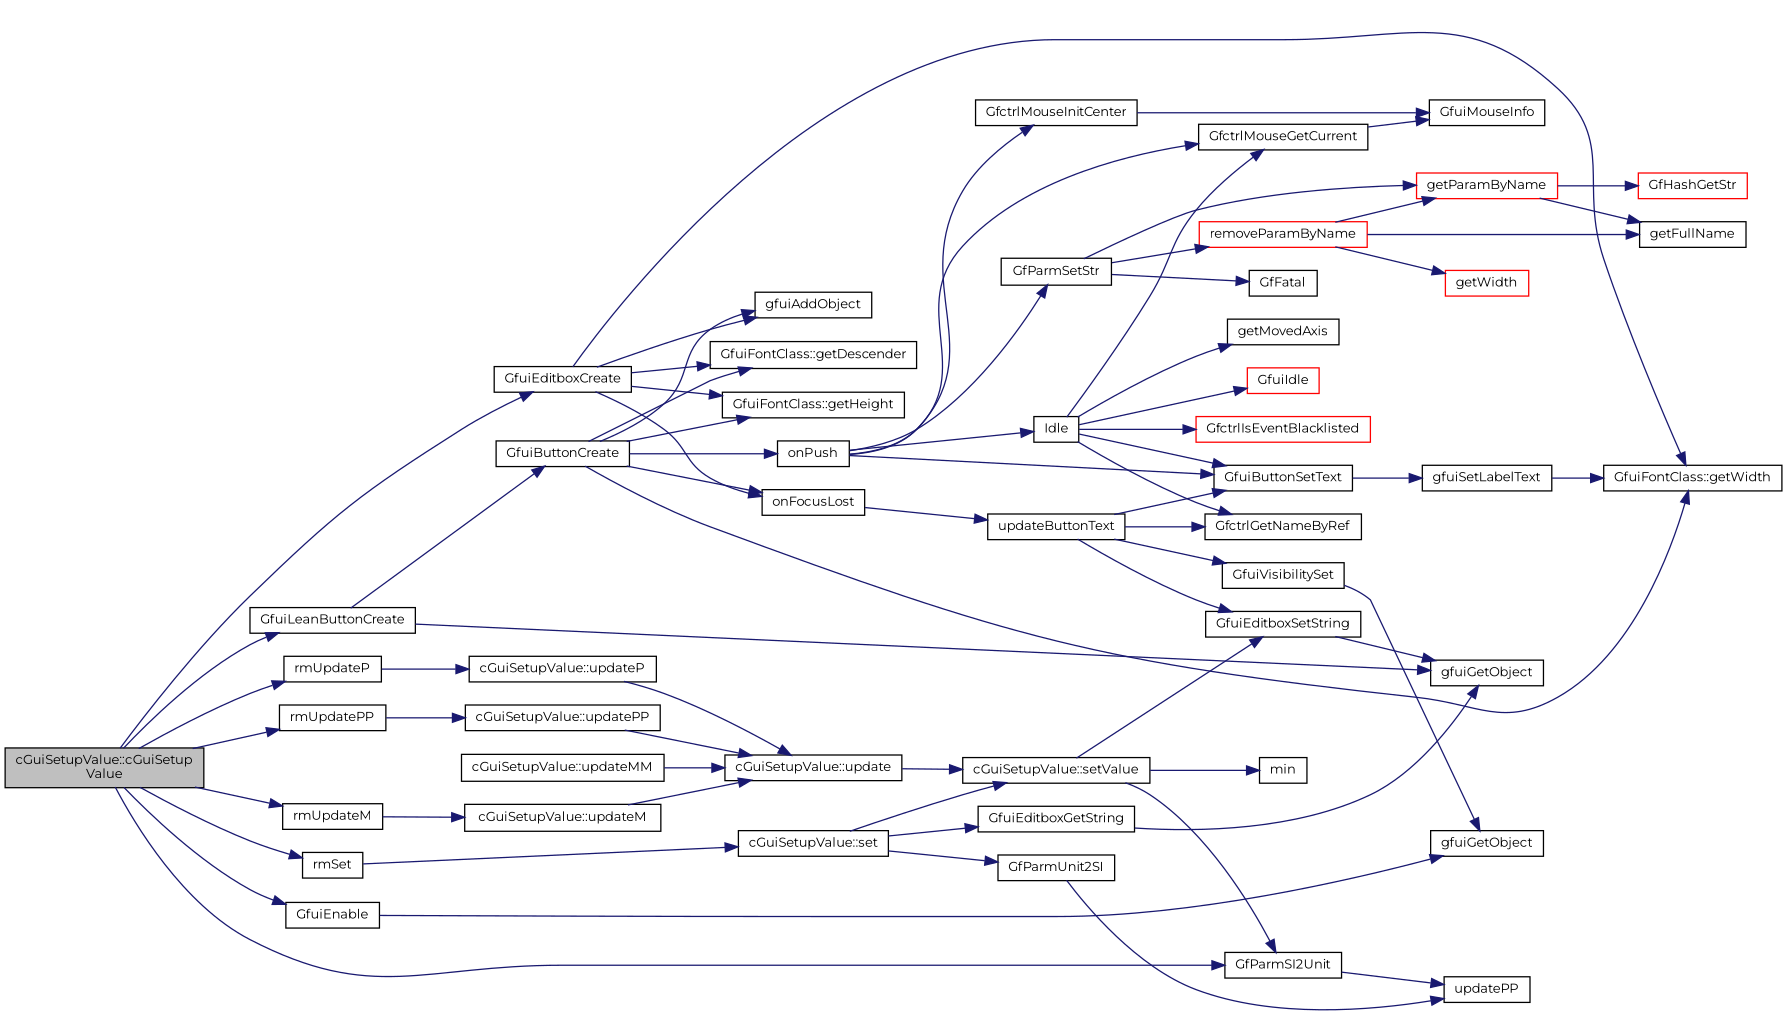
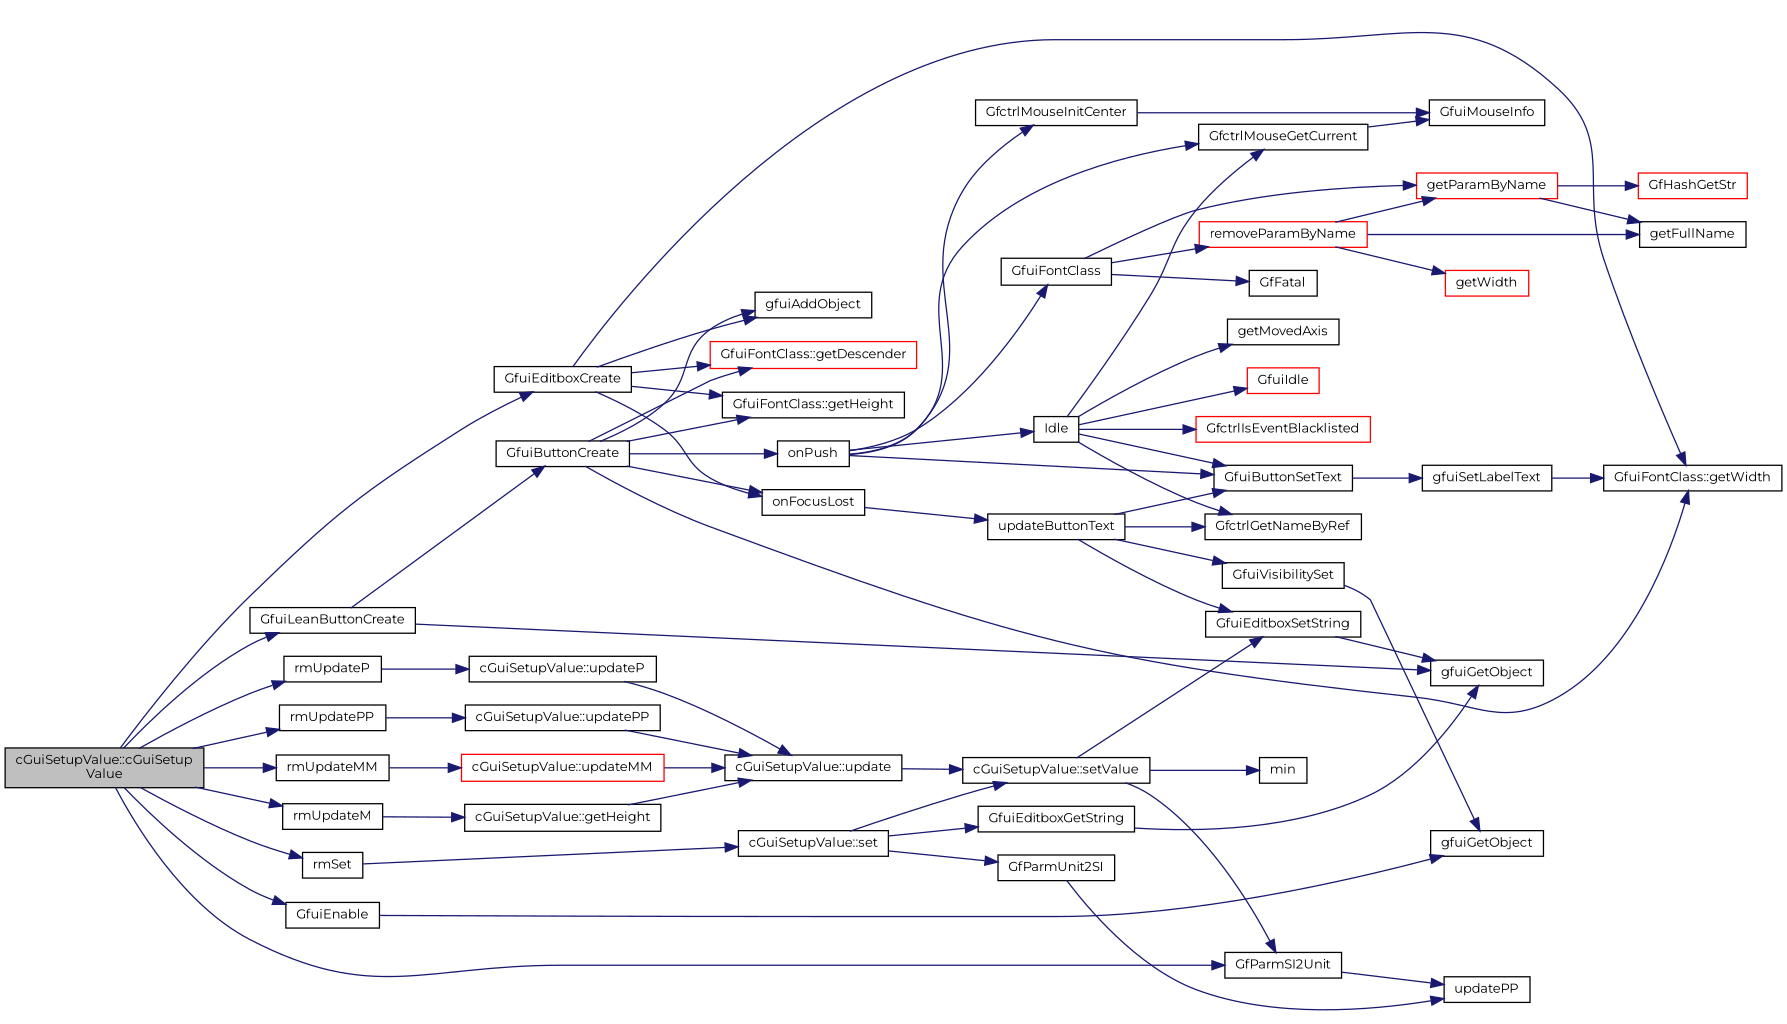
node "GfParmSetStr": label "GfParmSetStr" -> "GfuiFontClass"
node "GfuiFontClass::getDescender": color black -> red
node "rmUpdateMM": added
node "cGuiSetupValue::updateMM": color black -> red
node "cGuiSetupValue::updateM": label "cGuiSetupValue::updateM" -> "cGuiSetupValue::getHeight"
